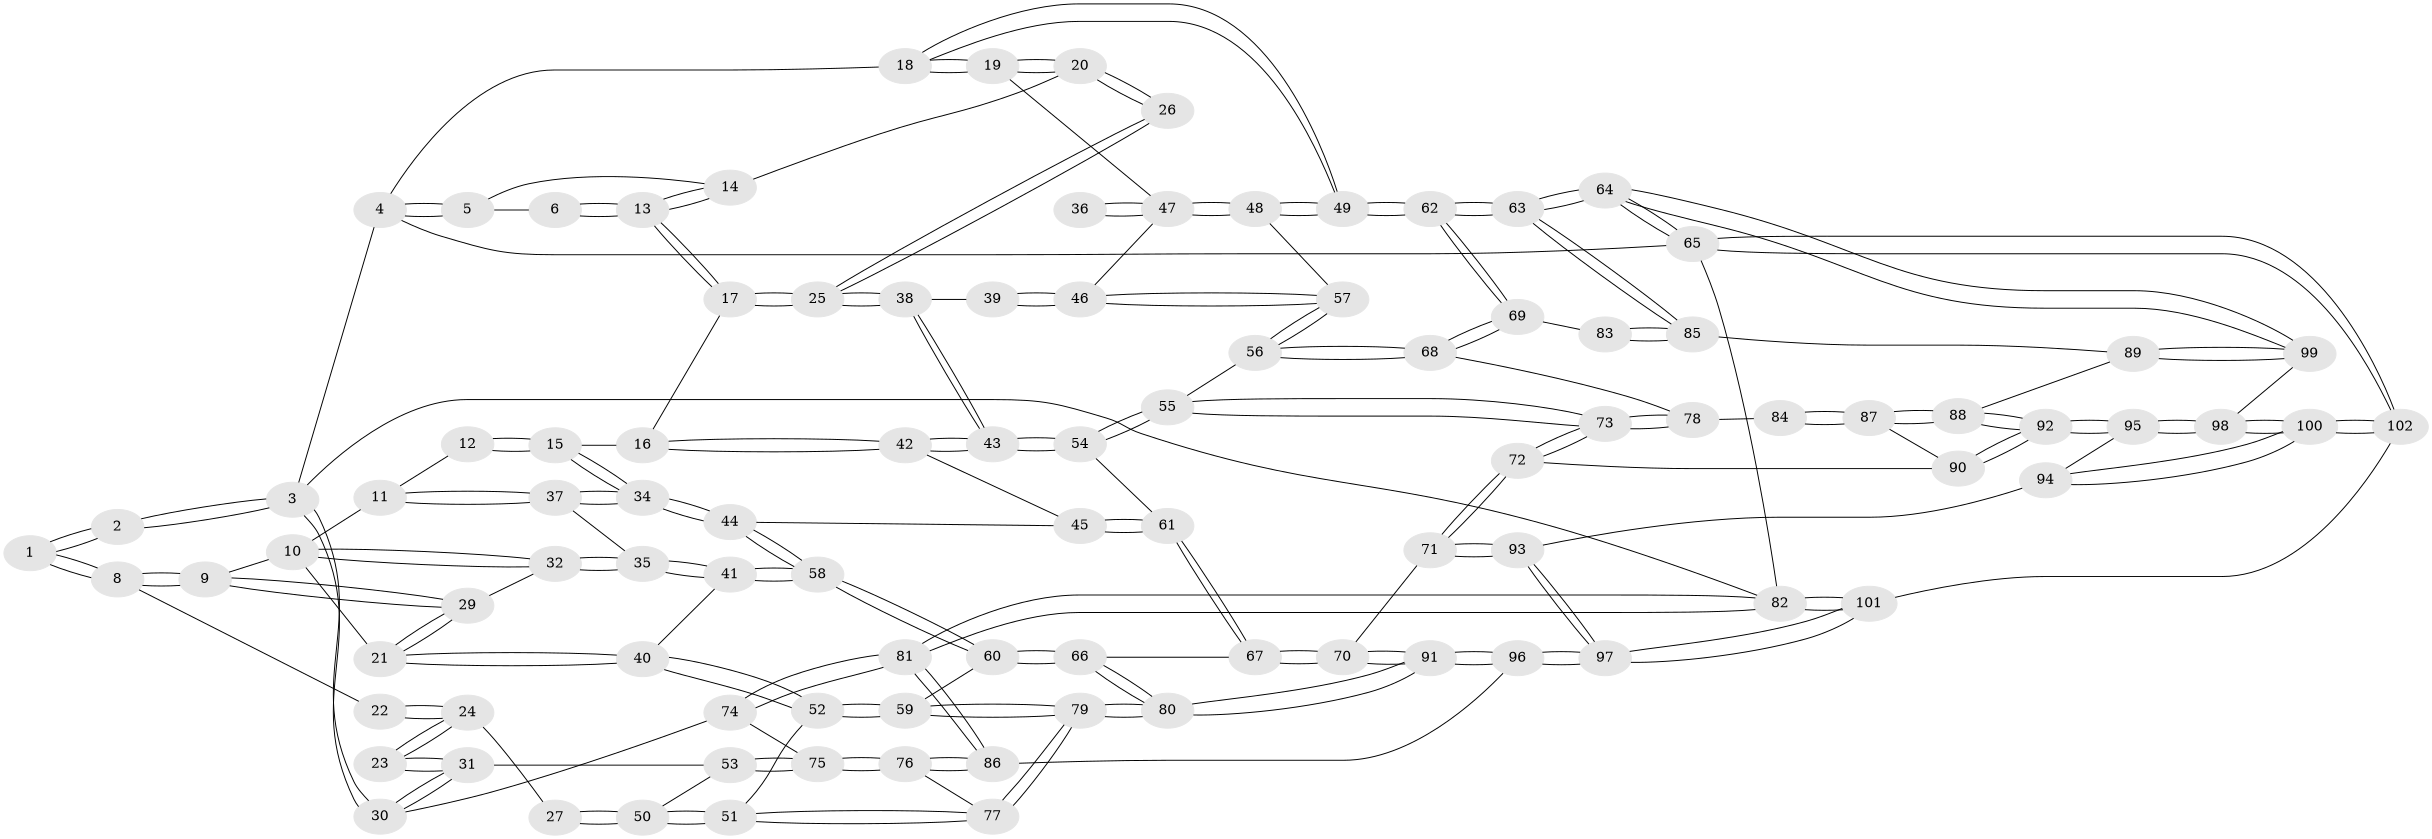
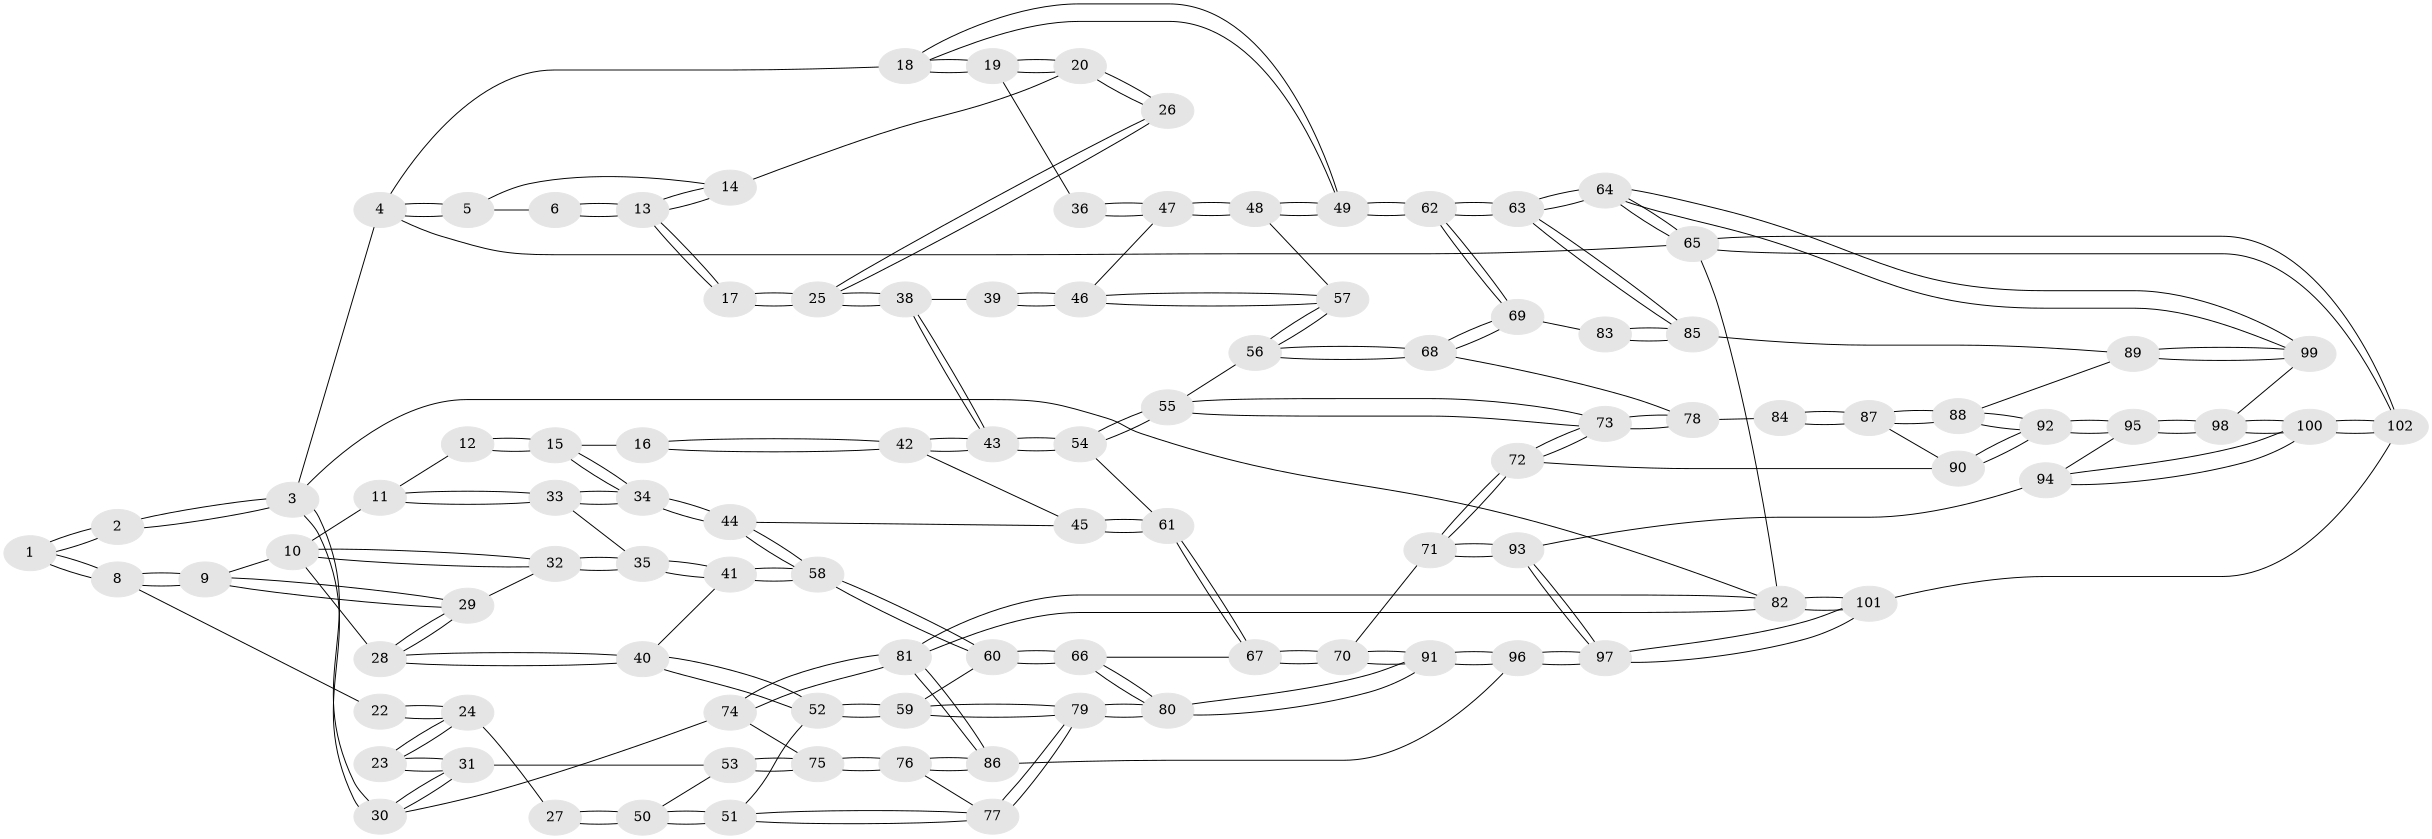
edge "19" -- "47": now "19" -- "36"
edge "17" -- "16": removed
node "37": label "37" -> "33"
node "21": label "21" -> "28"
